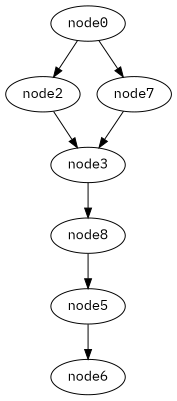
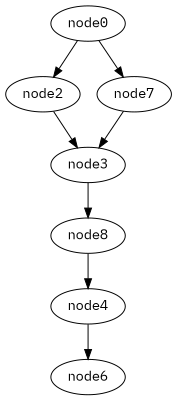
node "node5": label "node5" -> "node4"
